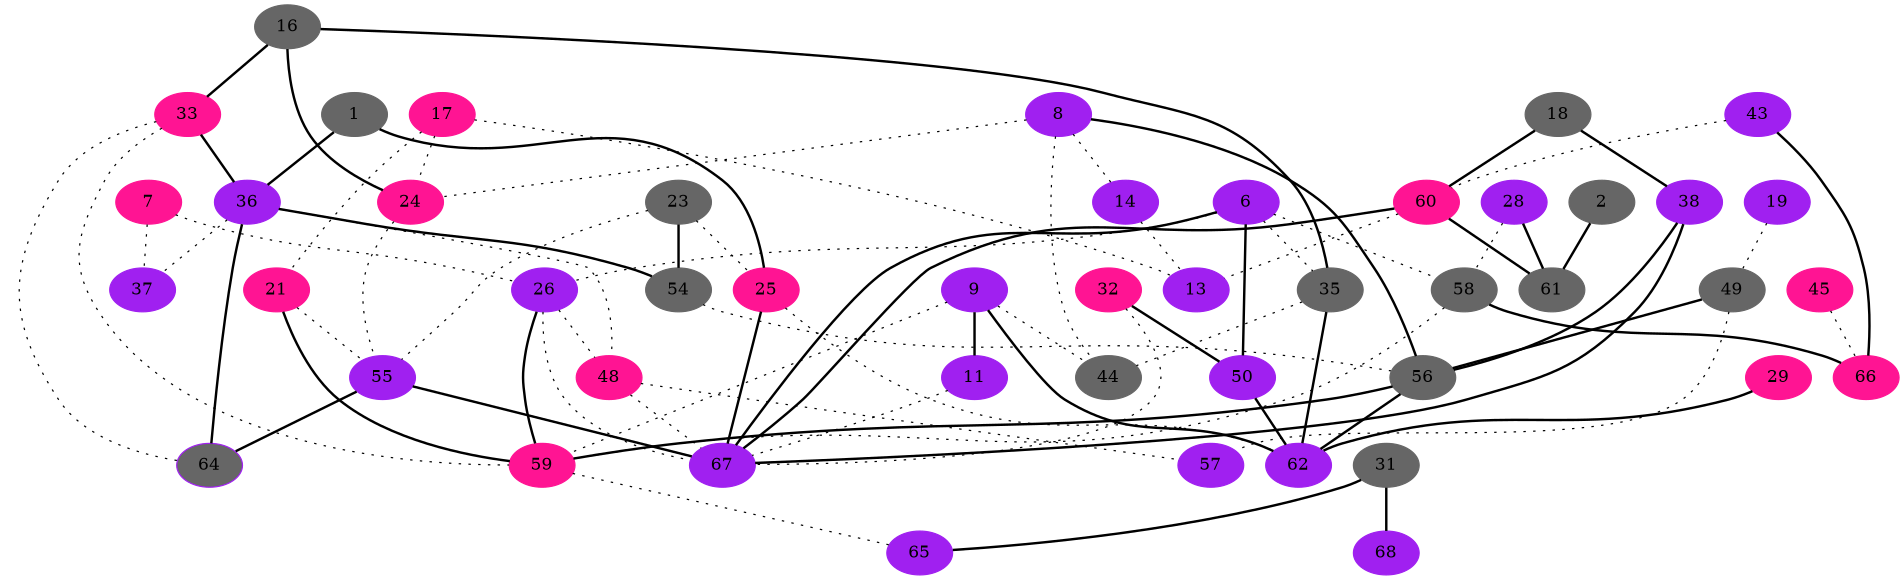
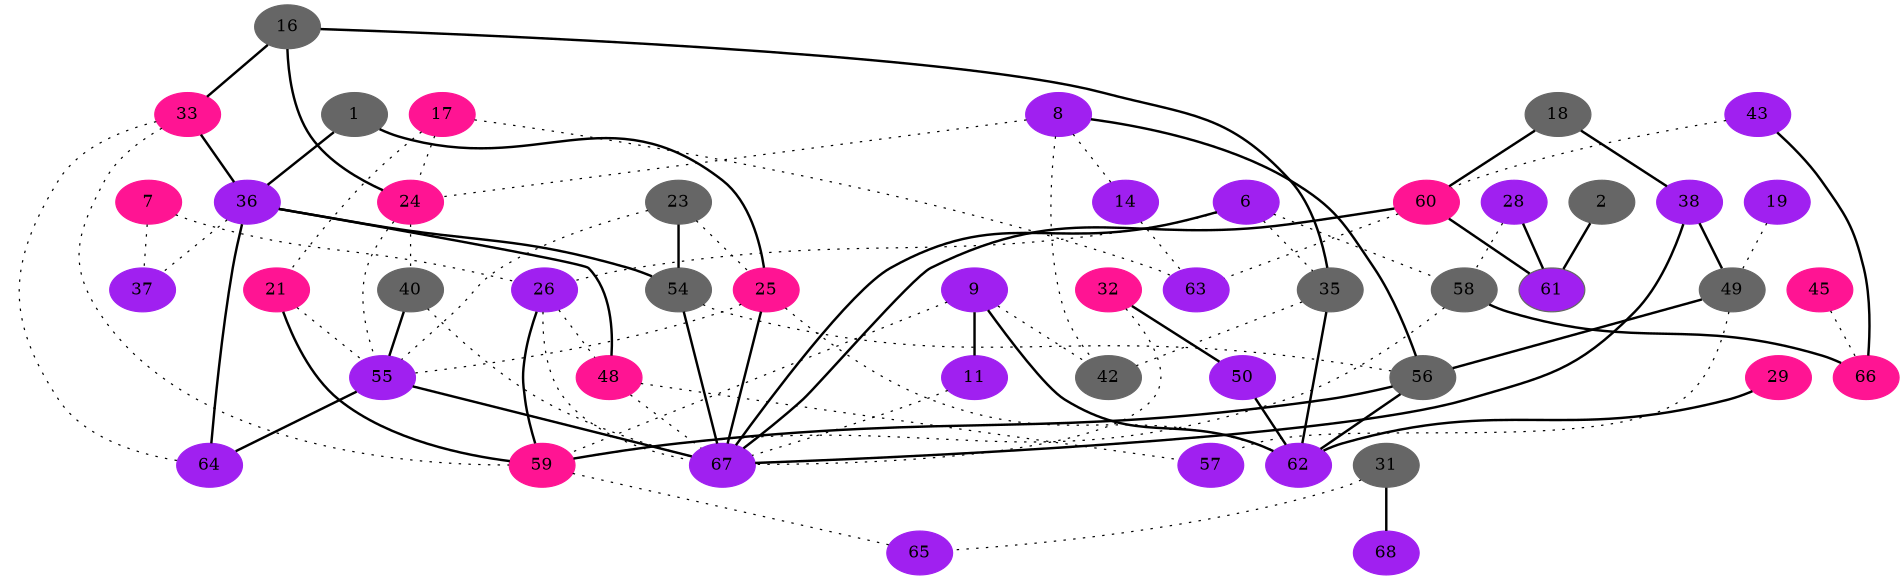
edge "36" -- "48": style dotted -> bold
node "40": added
node "13": label "13" -> "63"
edge "6" -- "50": removed
node "61": fillcolor gray40 -> purple
edge "38" -- "56": now "38" -- "49"
edge "25" -- "55": added
edge "54" -- "67": added
node "44": label "44" -> "42"
node "64": fillcolor gray40 -> purple
edge "31" -- "65": style bold -> dotted
